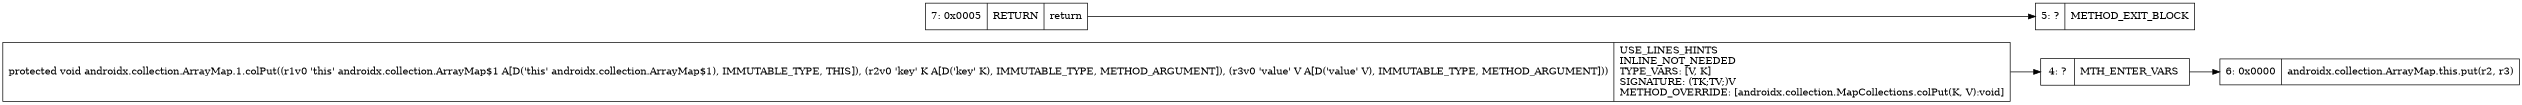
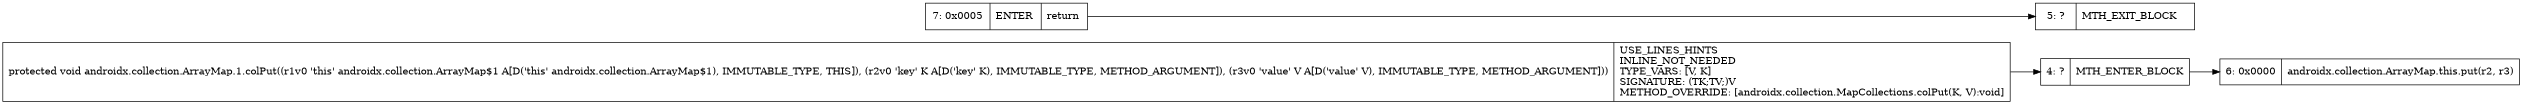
node "7: 0x0005": text "RETURN" -> "ENTER"
node "5: ?": text "METHOD_EXIT_BLOCK" -> "MTH_EXIT_BLOCK"
node "4: ?": text "MTH_ENTER_VARS" -> "MTH_ENTER_BLOCK"
